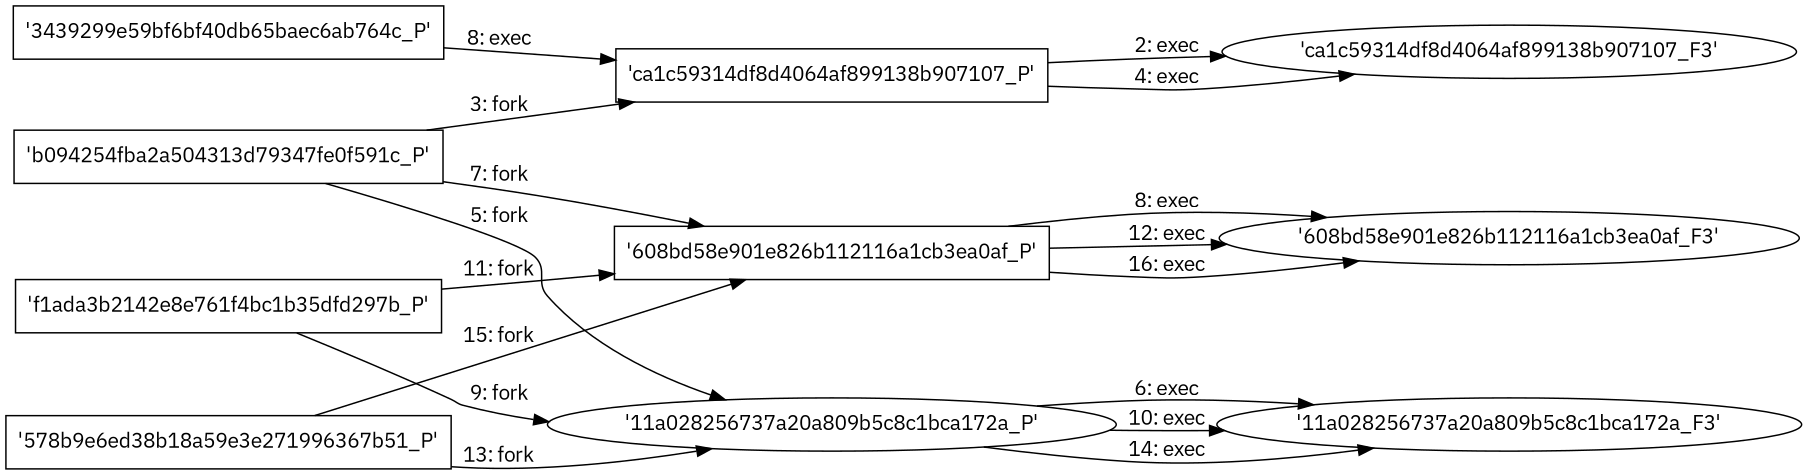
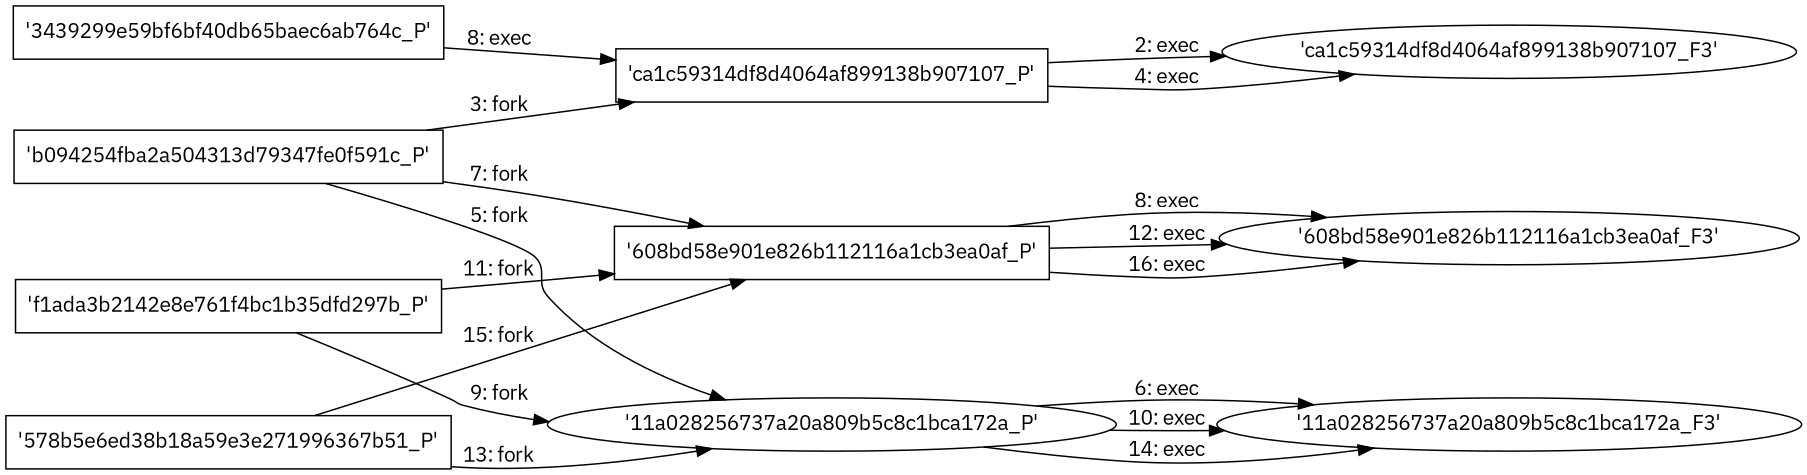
node "'578b9e6ed38b18a59e3e271996367b51_P'": label "'578b9e6ed38b18a59e3e271996367b51_P'" -> "'578b5e6ed38b18a59e3e271996367b51_P'"
